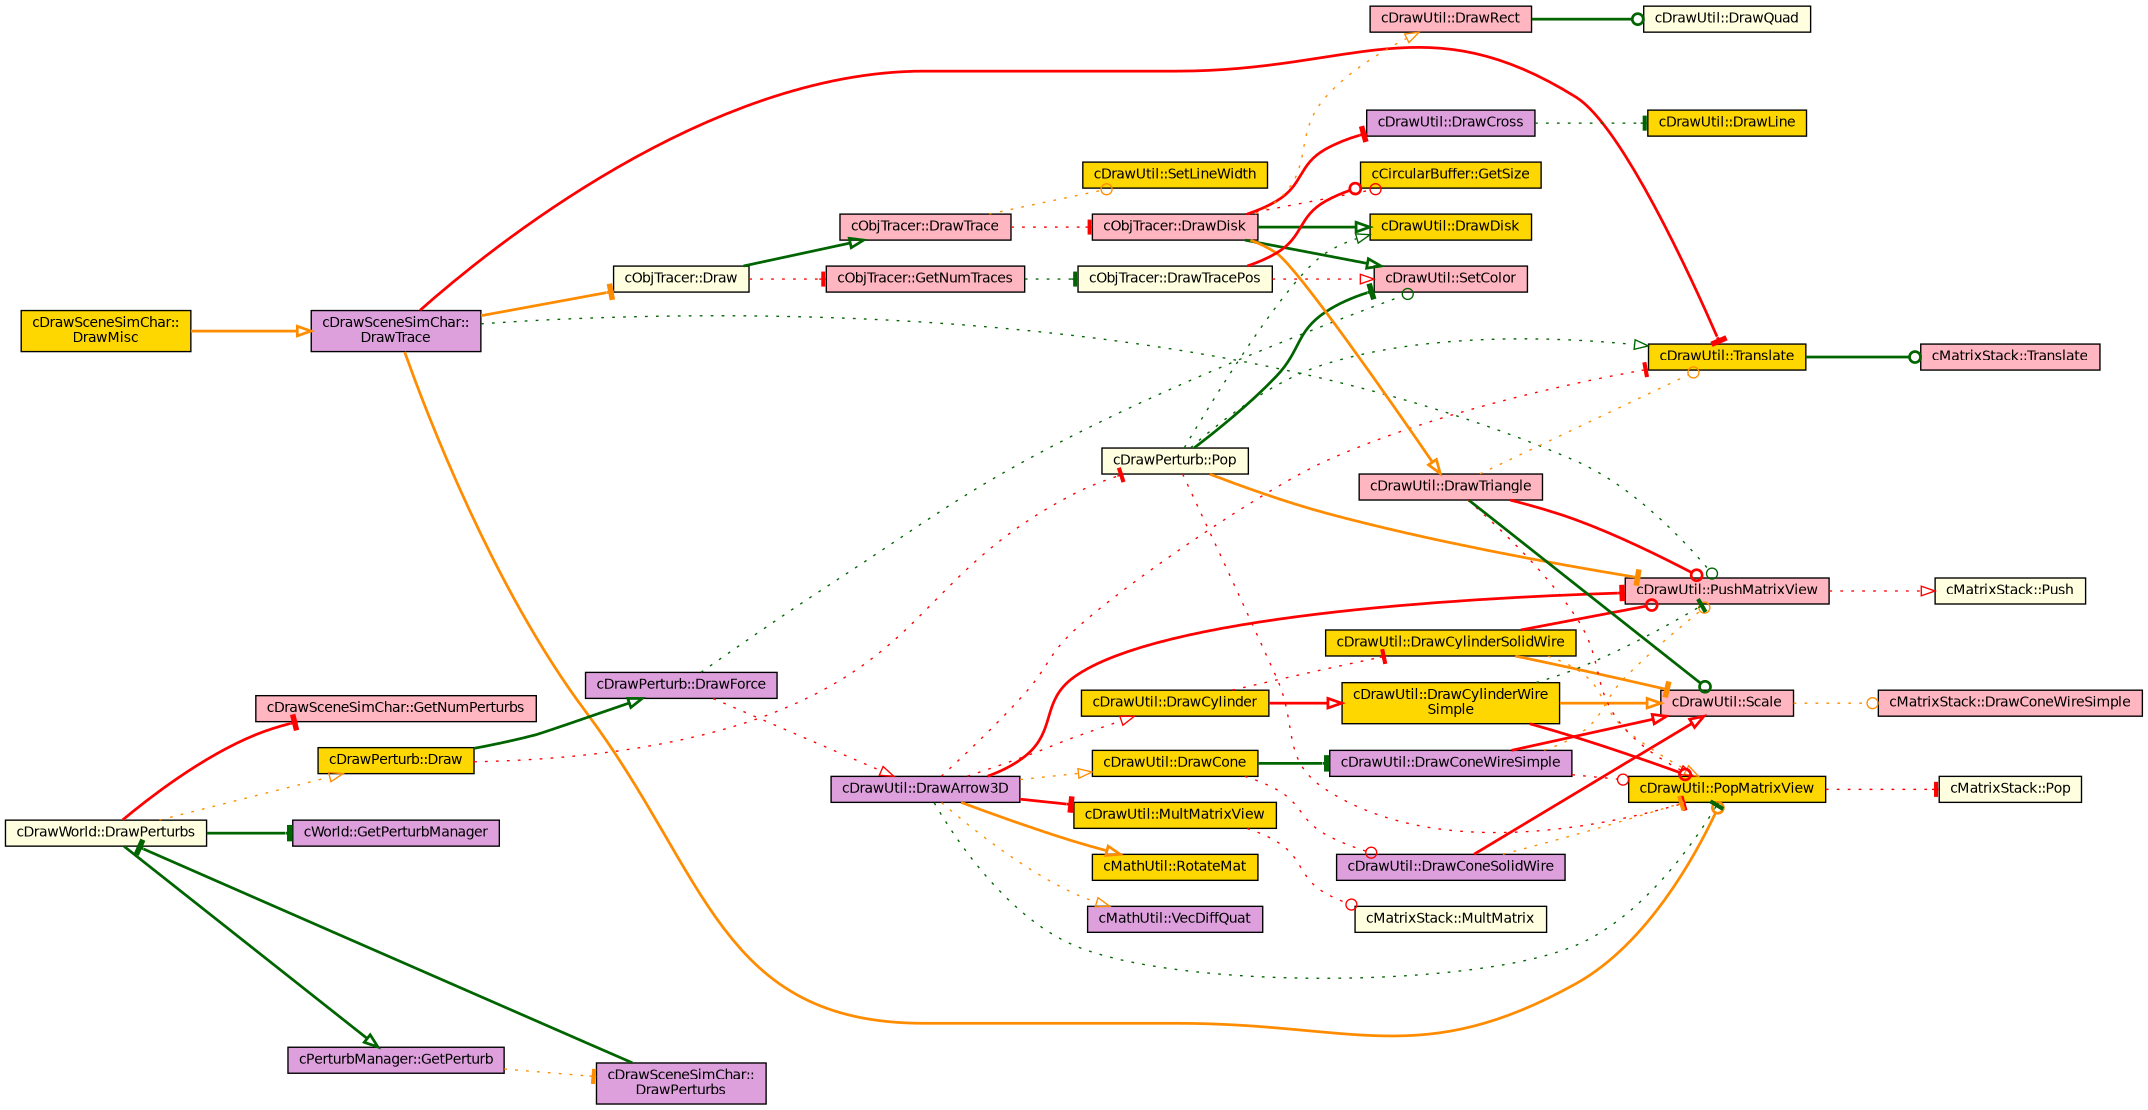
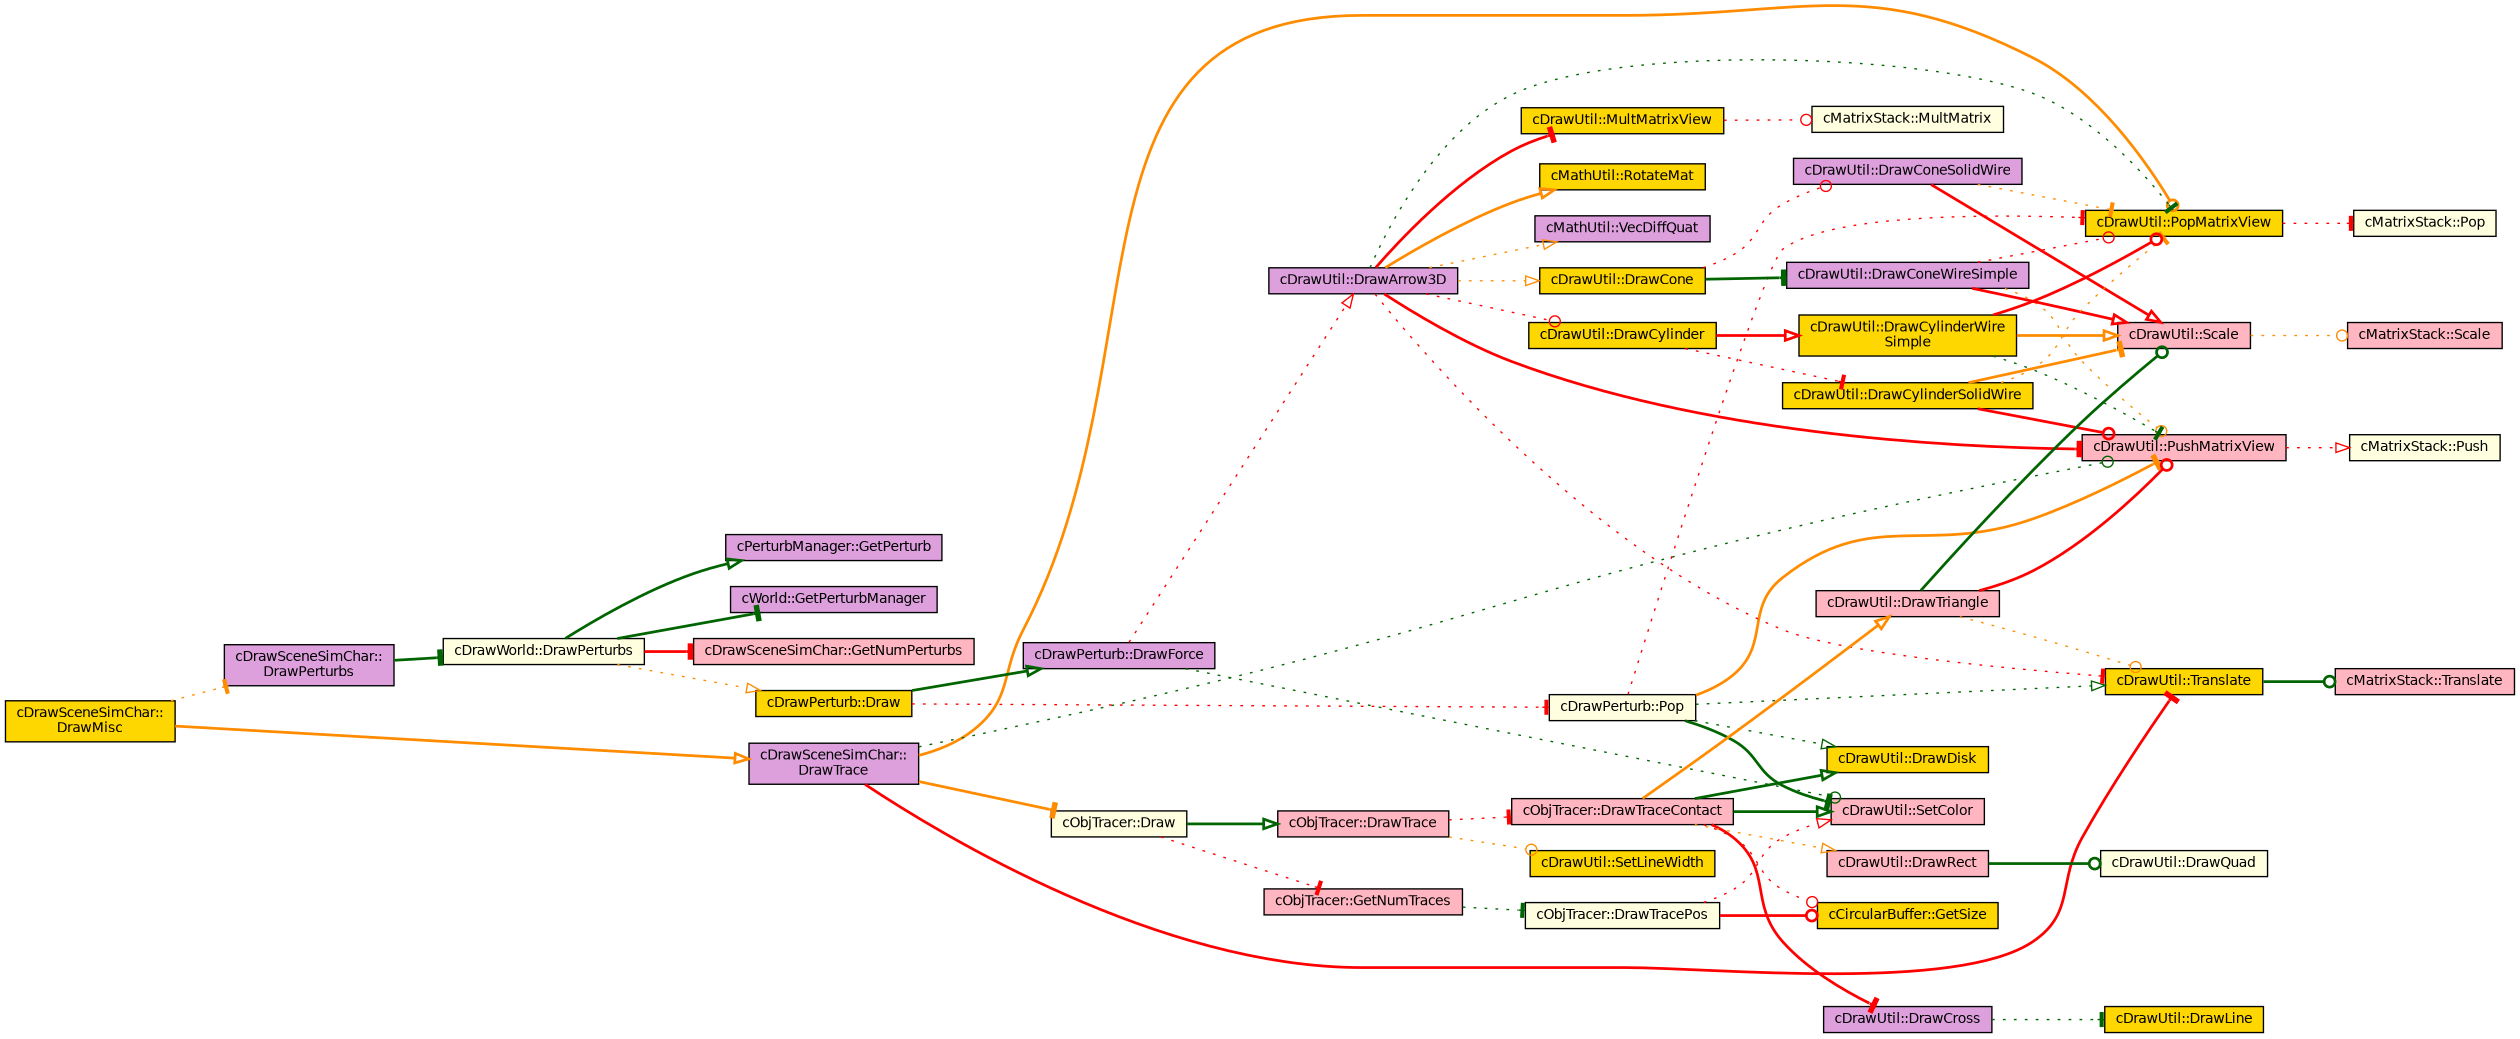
node "cObjTracer::DrawDisk": label "cObjTracer::DrawDisk" -> "cObjTracer::DrawTraceContact"
edge "cDrawUtil::DrawTriangle" -> "cDrawUtil::PopMatrixView": removed
edge "cDrawUtil::DrawCylinderSolidWire" -> "cDrawUtil::PopMatrixView": arrowhead onormal -> tee
node "cMatrixStack::DrawConeWireSimple": label "cMatrixStack::DrawConeWireSimple" -> "cMatrixStack::Scale"
edge "cDrawUtil::DrawArrow3D" -> "cDrawUtil::DrawCylinder": arrowhead onormal -> odot
edge "cPerturbManager::GetPerturb" -> "cDrawSceneSimChar:: DrawPerturbs": now "cDrawSceneSimChar:: DrawMisc" -> "cDrawSceneSimChar:: DrawPerturbs"
